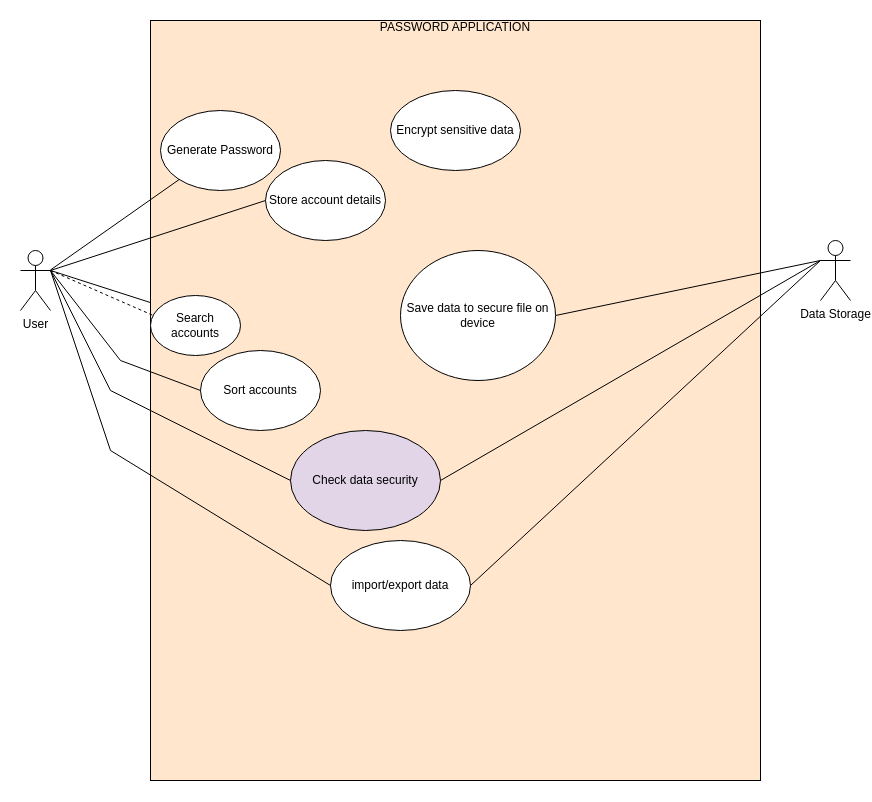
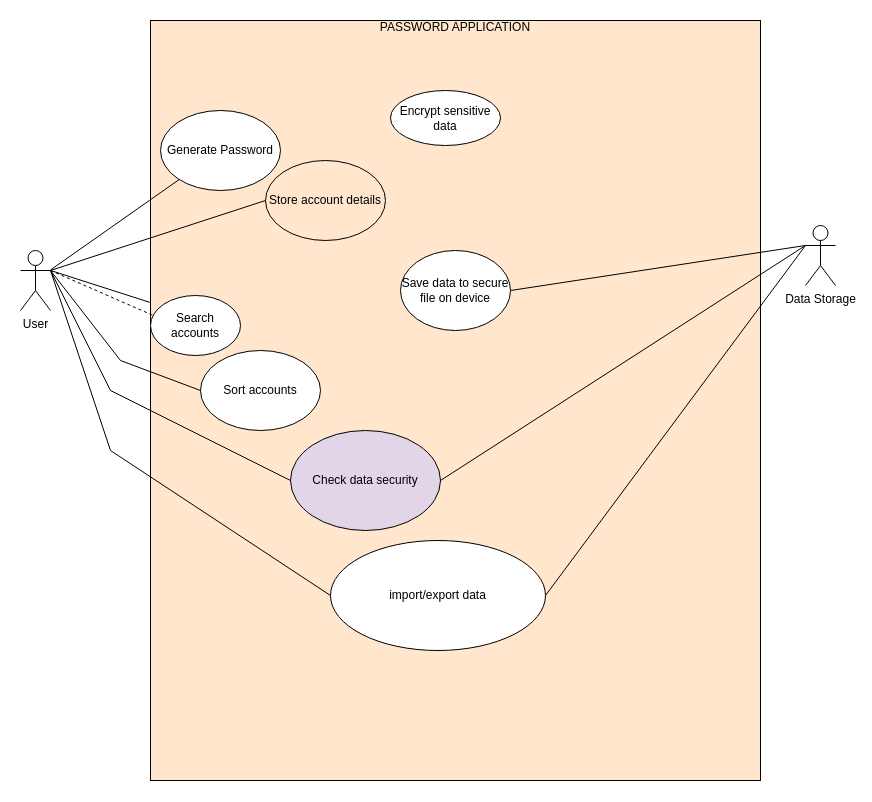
node "Encrypt sensitive data": size 130x80 -> 110x55
node "Store account details": fillcolor #ffffff -> #ffe6cc
node "Data Storage": moved (836, 271) -> (821, 256)
node "Save data to secure file on device": size 155x130 -> 110x80
node "import/export data": size 140x90 -> 215x110
